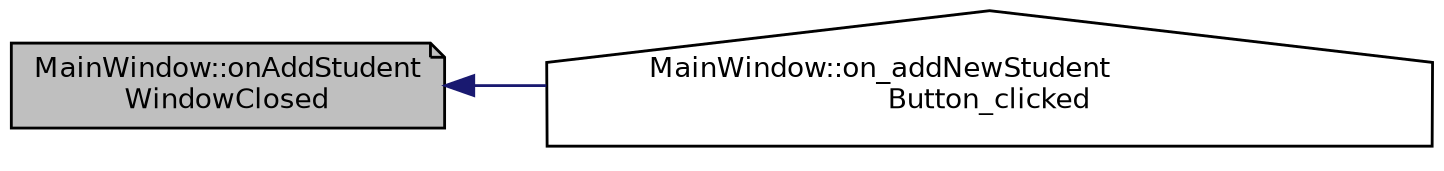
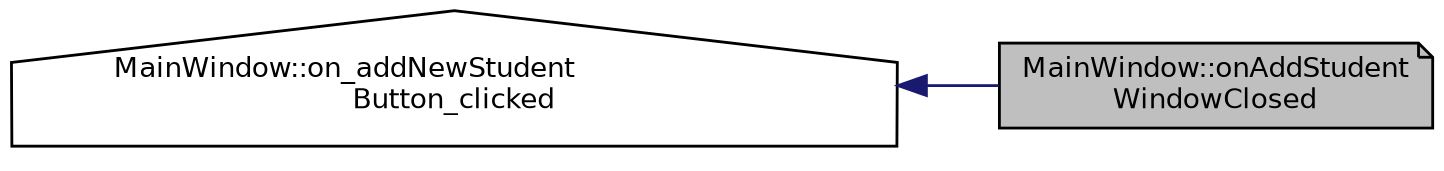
edge "MainWindow::on_addNewStudent Button_clicked" -> "MainWindow::onAddStudent WindowClosed": reversed
